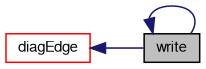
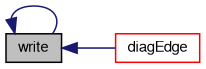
edge "write" -> "diagEdge": reversed
